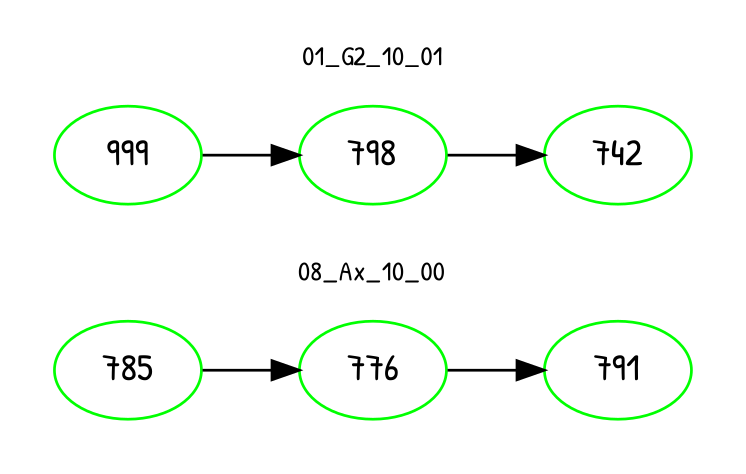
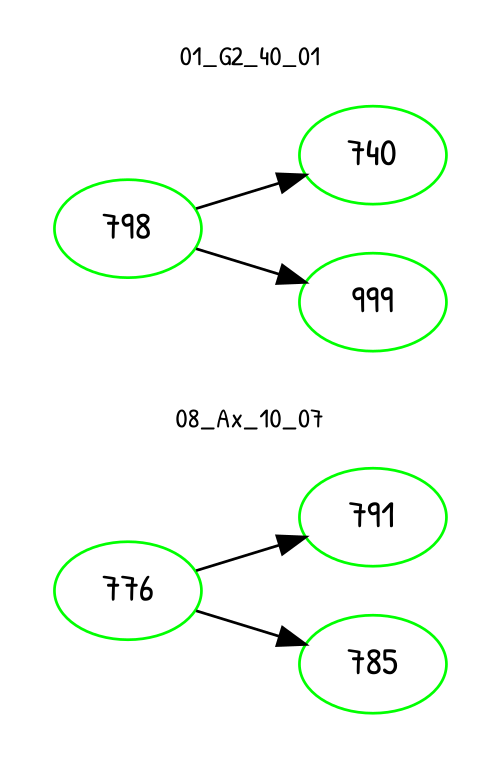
cluster "01_G2_10_01": label "01_G2_10_01" -> "01_G2_40_01"
edge "999" -> "798": reversed
node "742": label "742" -> "740"
cluster "08_Ax_10_00": label "08_Ax_10_00" -> "08_Ax_10_07"
edge "785" -> "776": reversed
